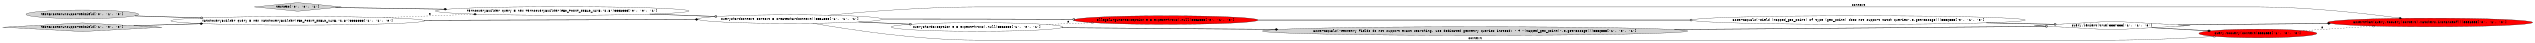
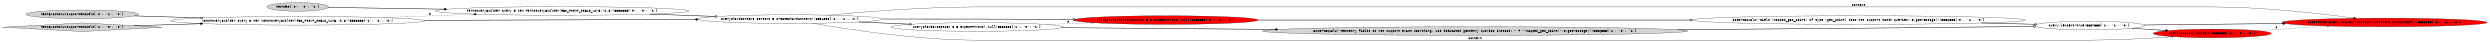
node "testGeo['0', '0', '1']": shape diamond -> ellipse
node "query.lenient(true)@@@7@@@['1', '1', '0']": shape diamond -> ellipse
